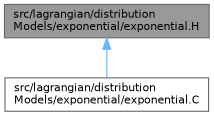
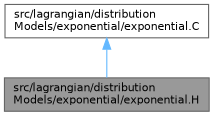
edge "src/lagrangian/distribution Models/exponential/exponential.C" -> "src/lagrangian/distribution Models/exponential/exponential.H": reversed
